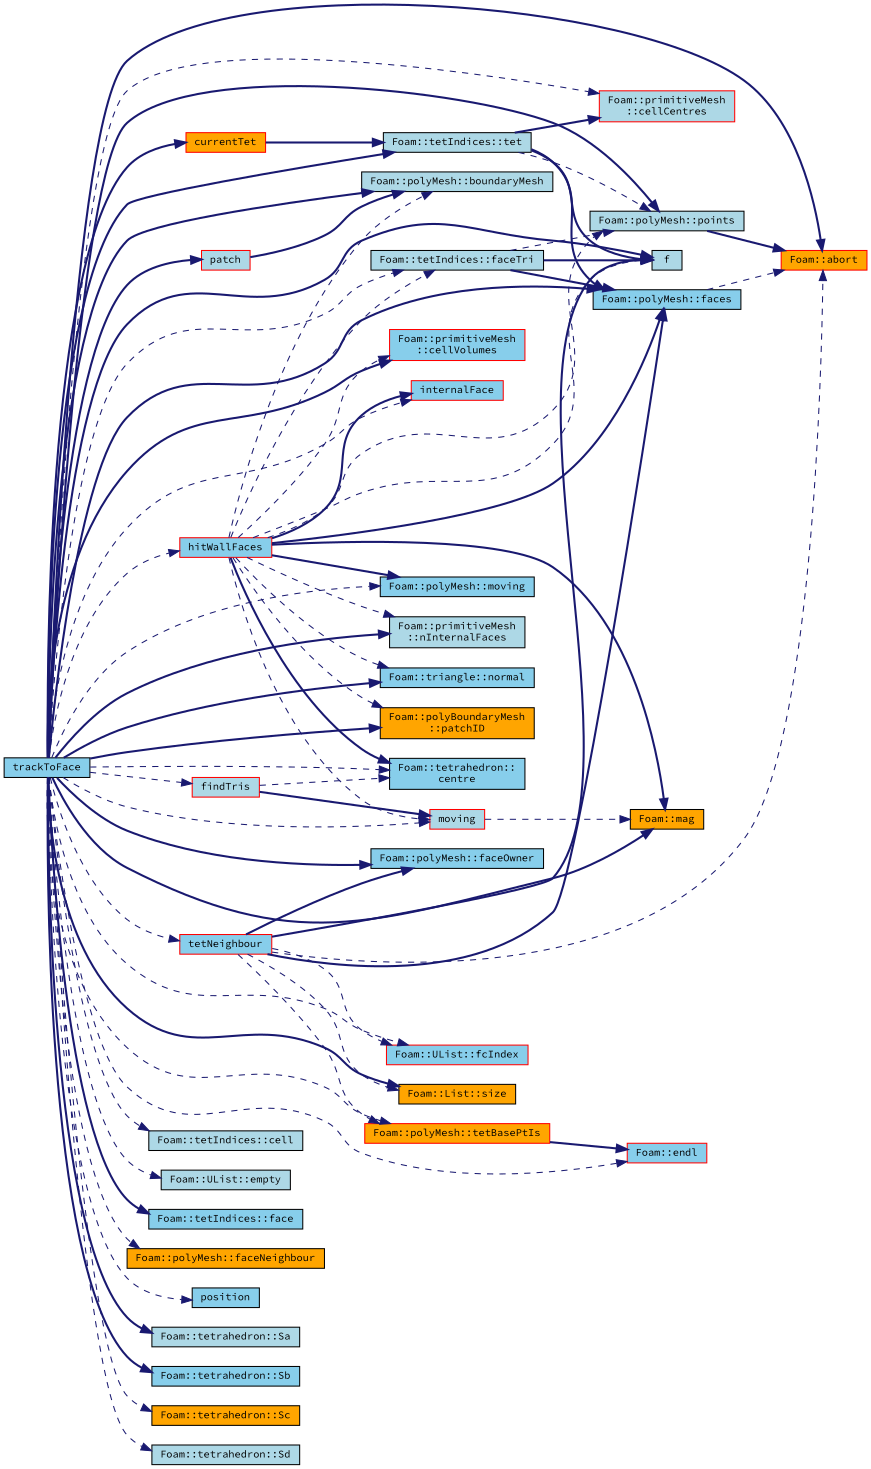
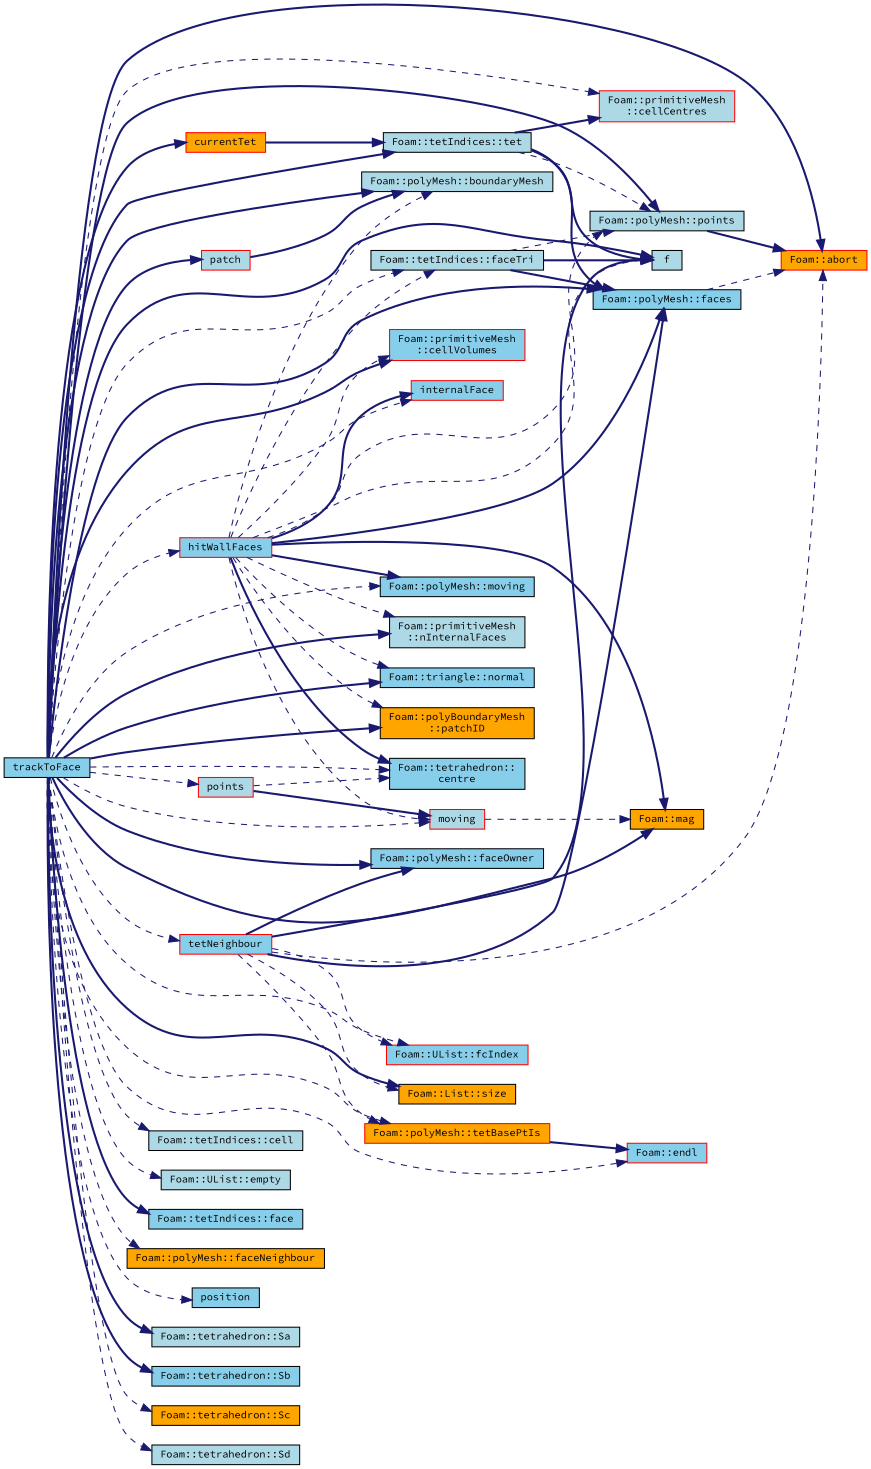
node "findTris": label "findTris" -> "points"
